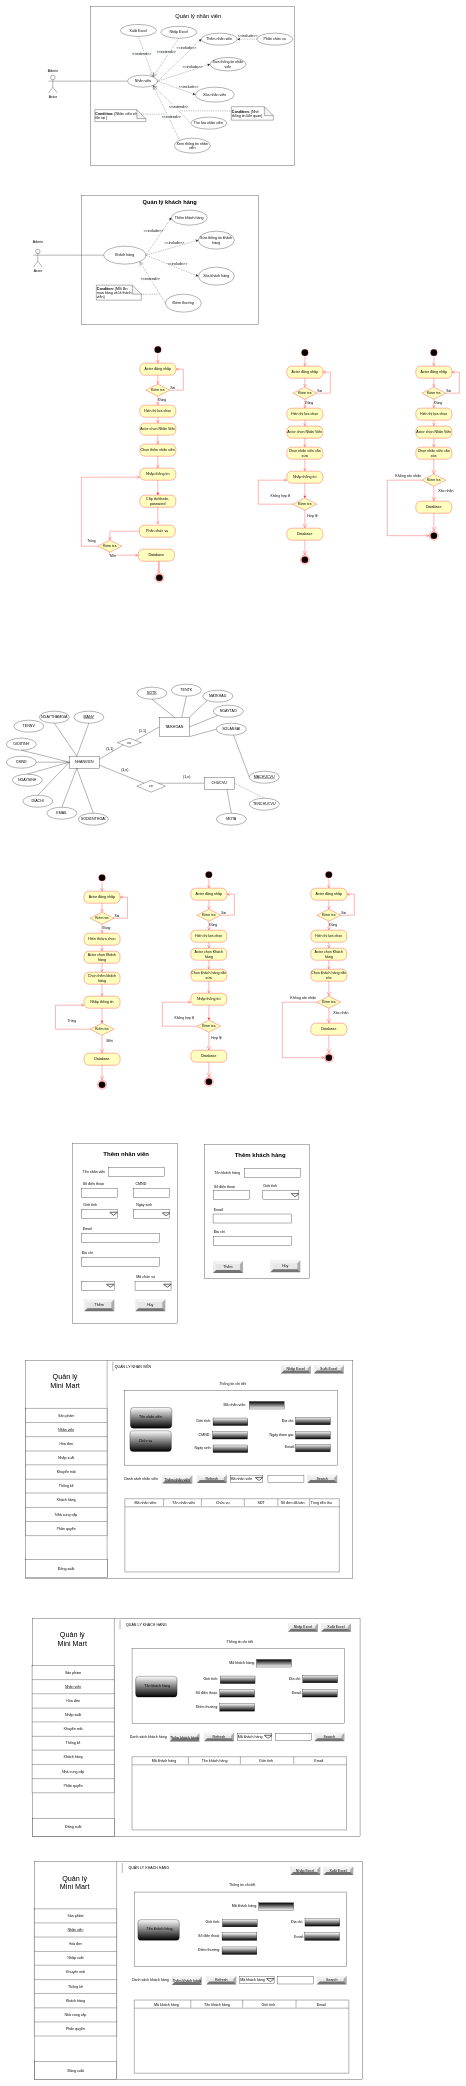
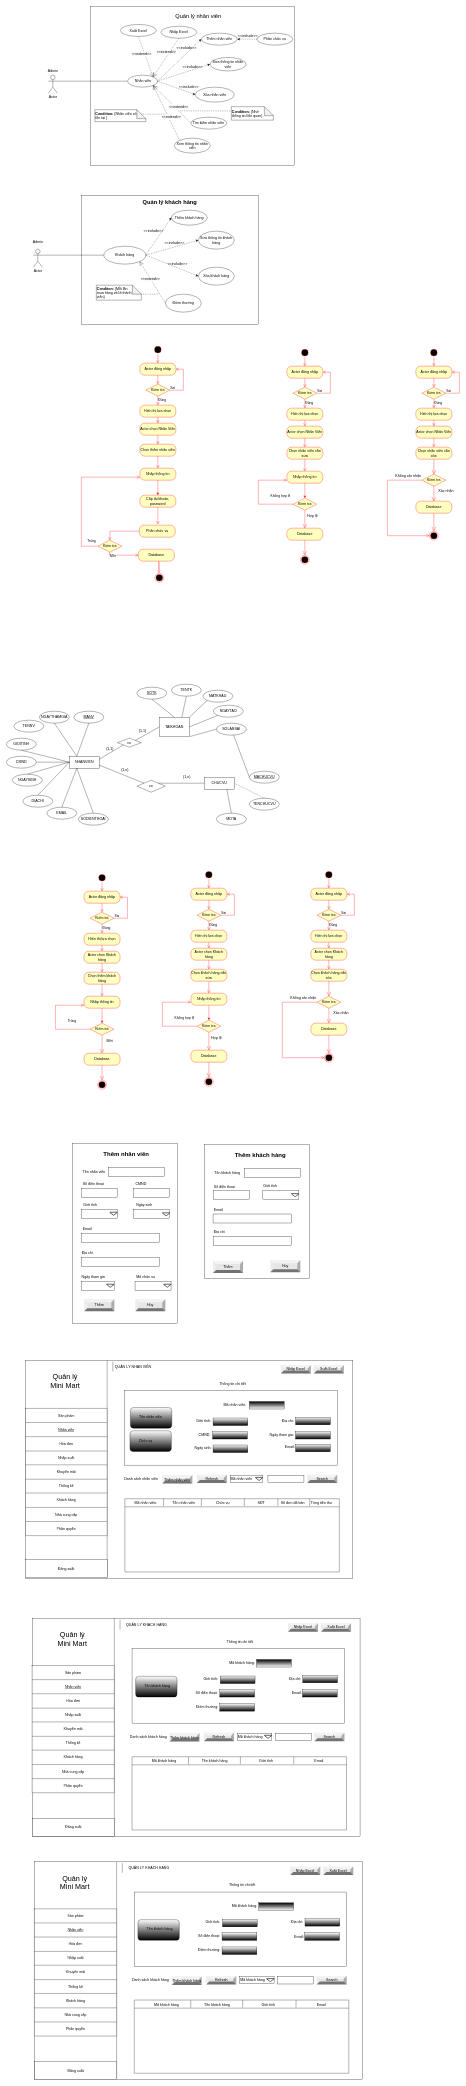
node "Tìm lựa nhân viên": label "Tìm lựa nhân viên" -> "Tìm kiếm nhân viên"
node "Ngày tham gia": added
